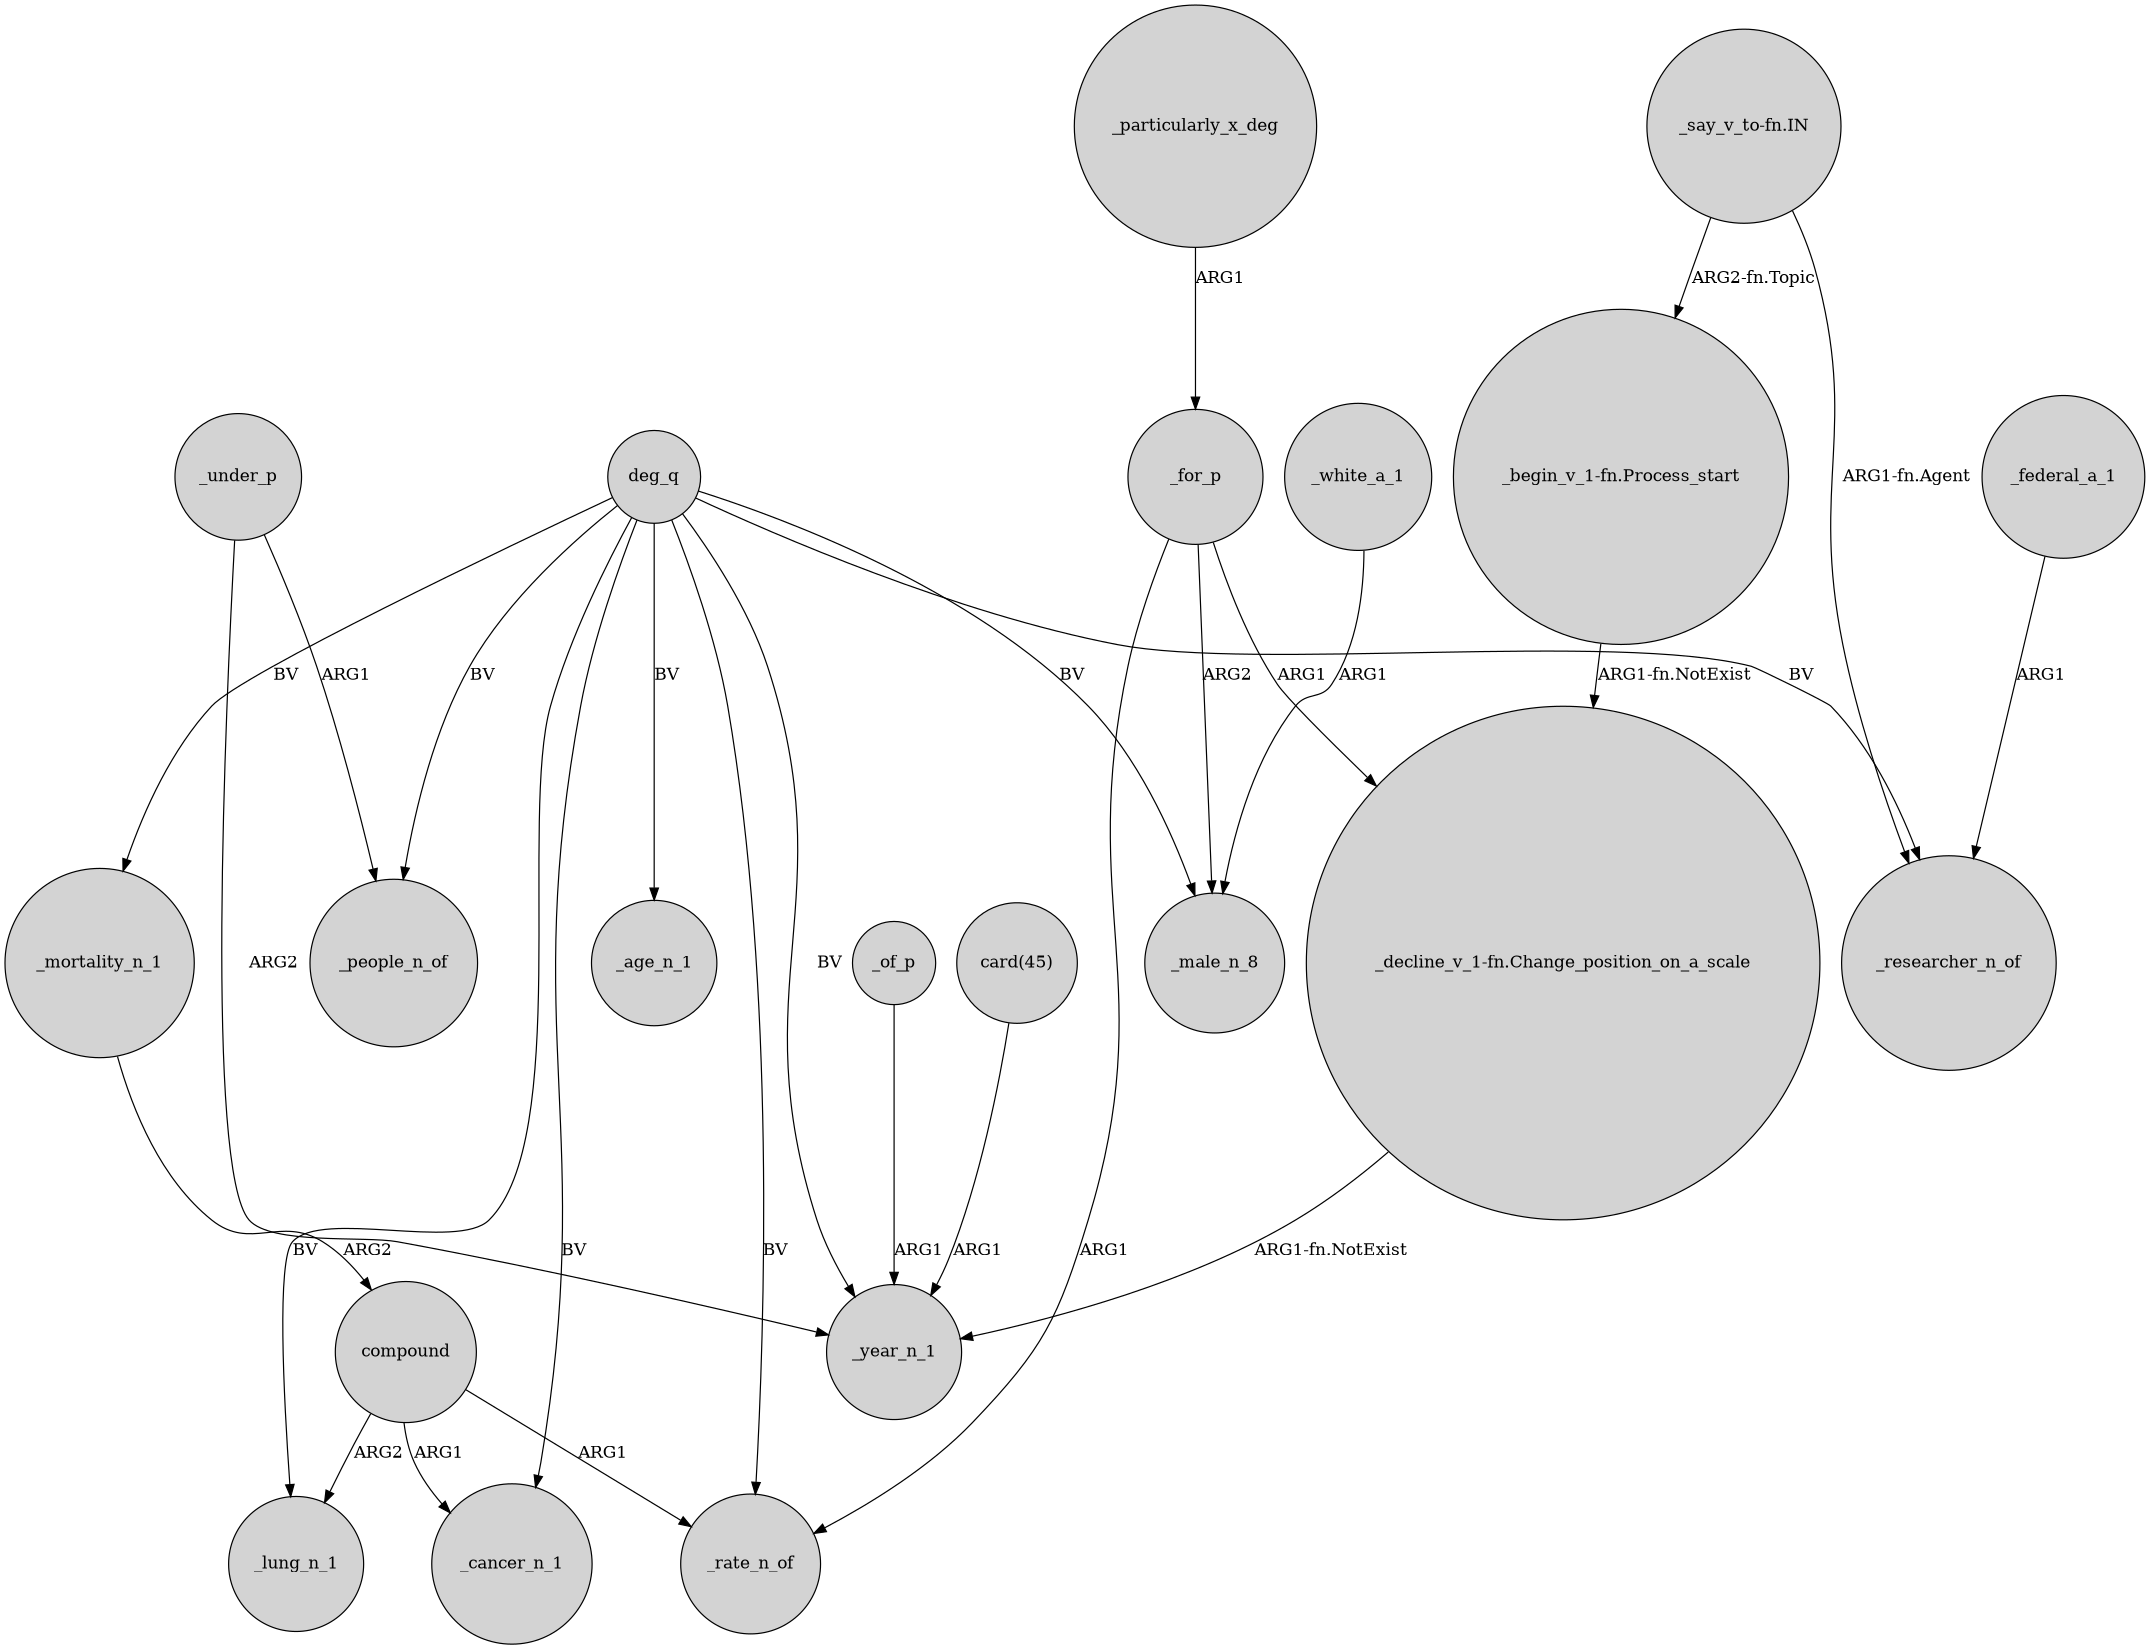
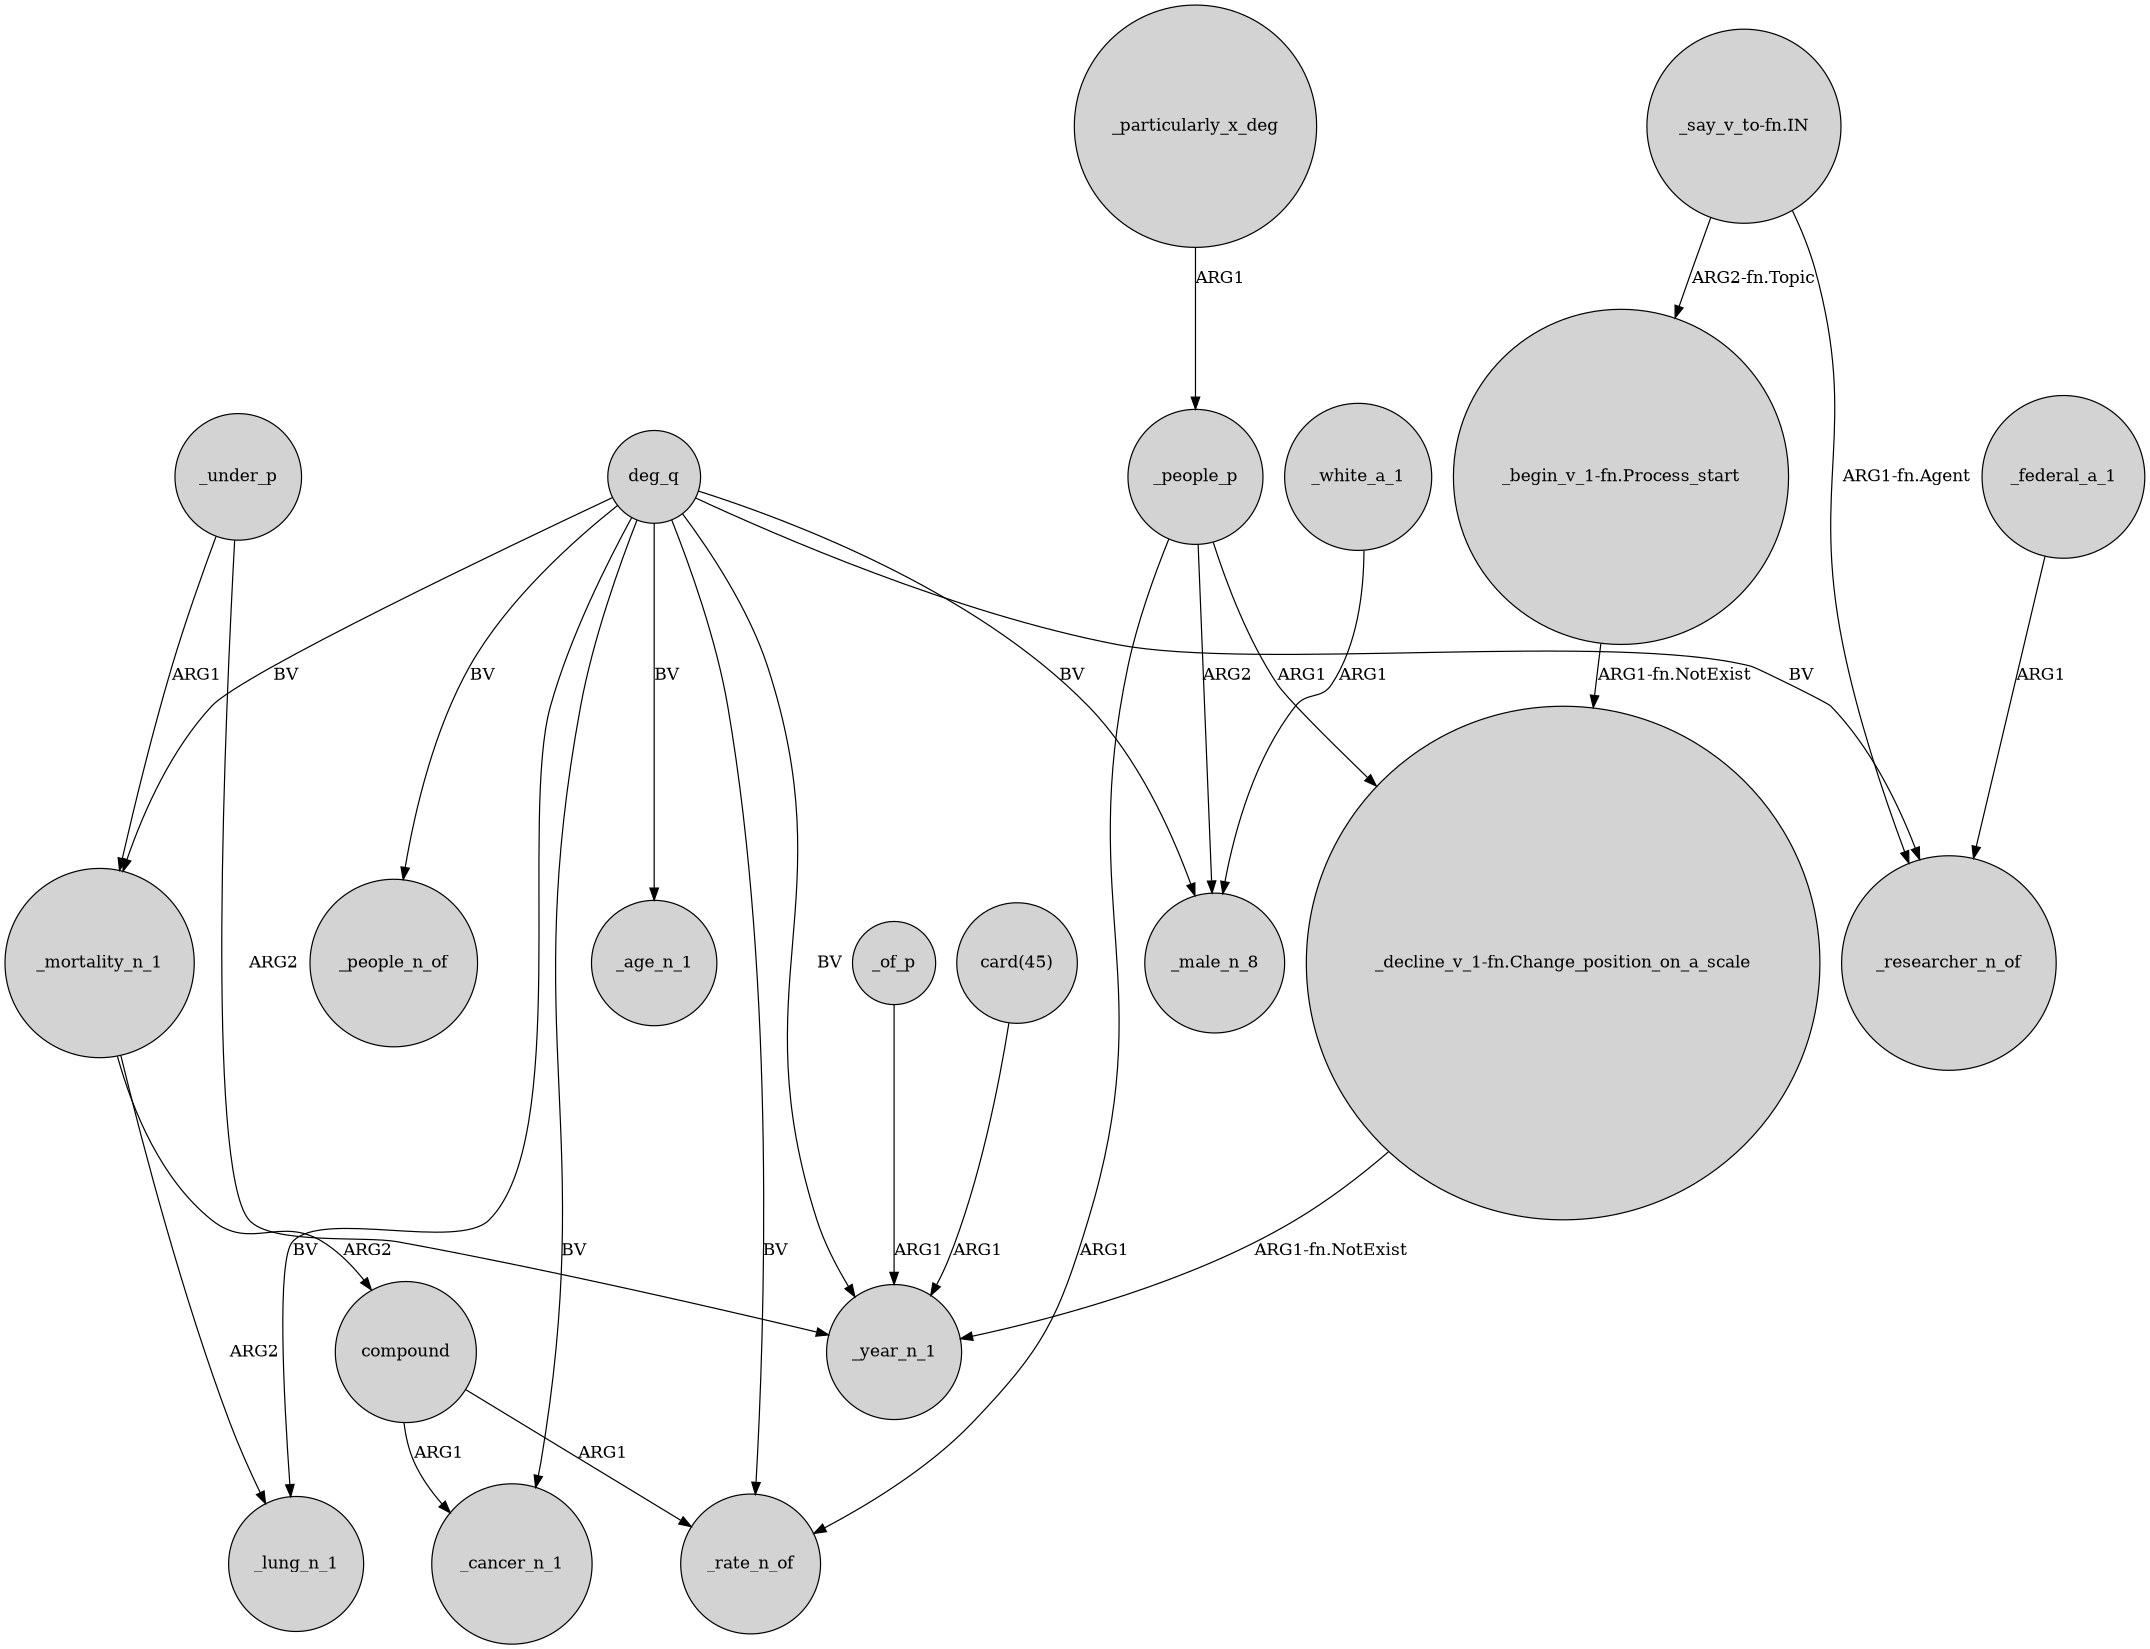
node "_for_p": label "_for_p" -> "_people_p"
edge "_under_p" -> "_people_n_of": now "_under_p" -> "_mortality_n_1"
edge "compound" -> "_lung_n_1": now "_mortality_n_1" -> "_lung_n_1"
